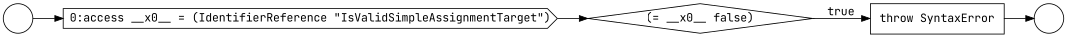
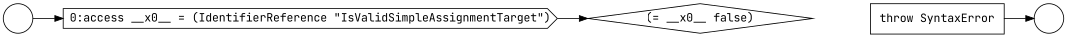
edge "(= __x0__ false)" -> "throw SyntaxError": removed, label "true"
